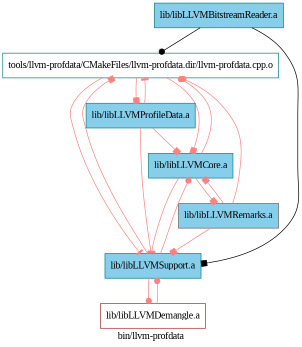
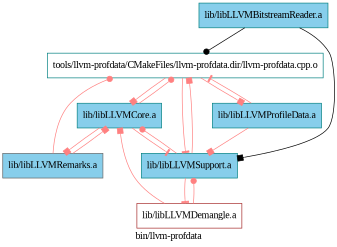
edge "lib/libLLVMProfileData.a" -> "lib/libLLVMCore.a": now "lib/libLLVMDemangle.a" -> "lib/libLLVMCore.a"
edge "lib/libLLVMProfileData.a" -> "lib/libLLVMSupport.a": arrowhead tee -> box
edge "lib/libLLVMRemarks.a" -> "lib/libLLVMSupport.a": removed
edge "lib/libLLVMSupport.a" -> "lib/libLLVMDemangle.a": arrowhead dot -> tee
